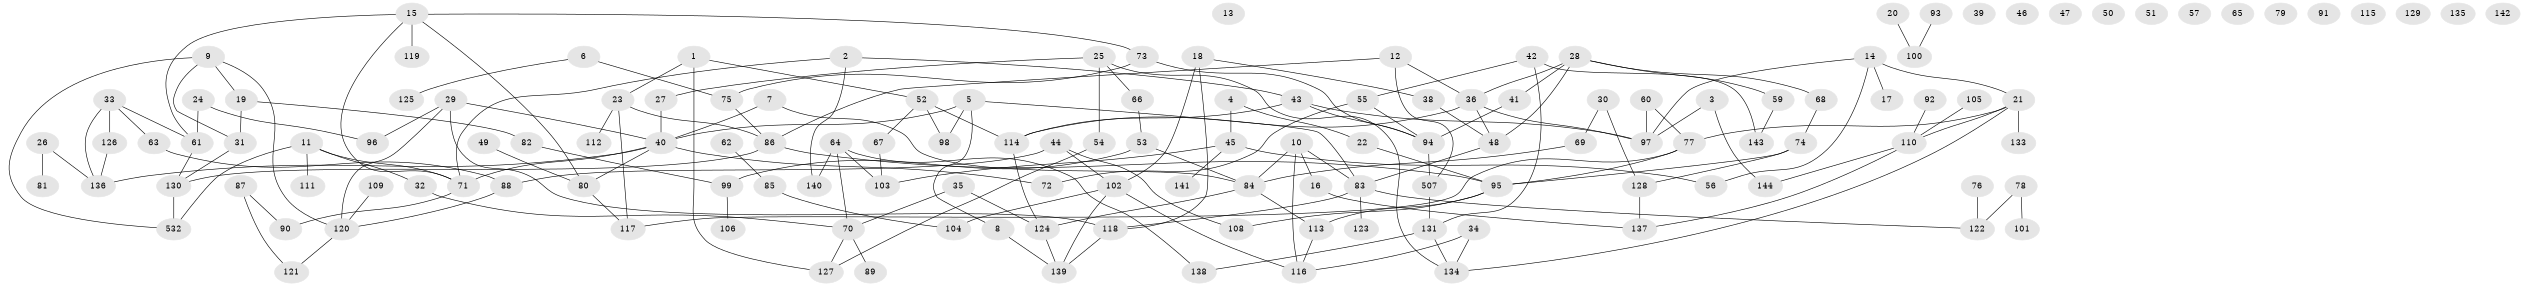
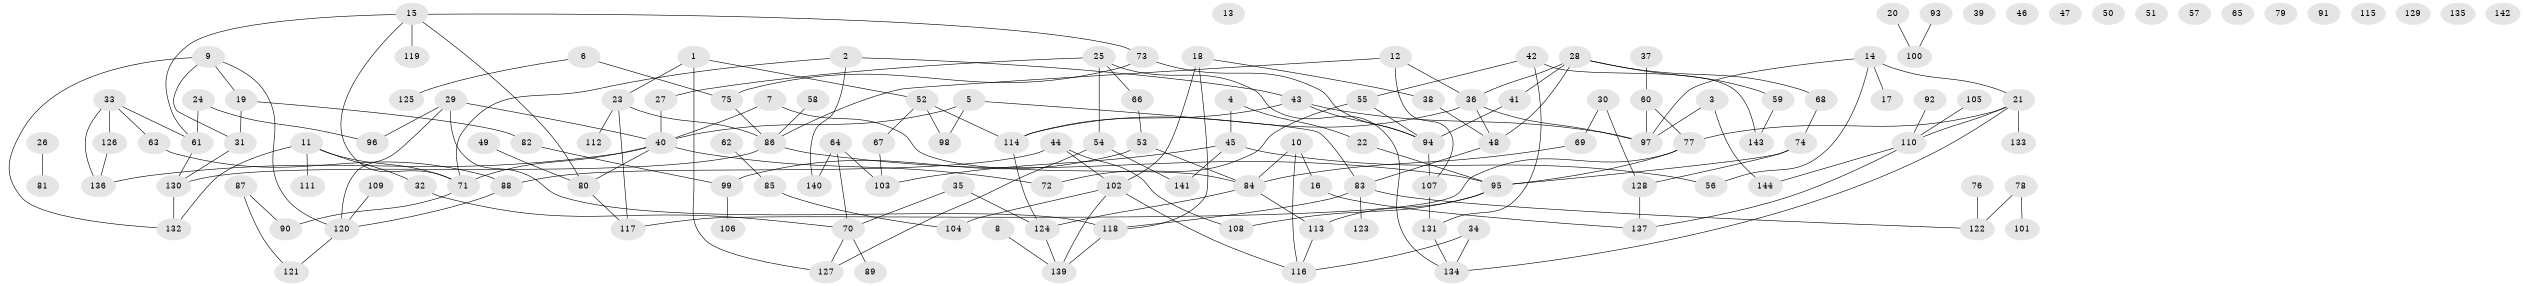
node "37": added
node "58": added
edge "54" -- "141": added
edge "26" -- "136": removed
edge "10" -- "83": removed
edge "5" -- "8": removed
node "507": label "507" -> "107"
node "532": label "532" -> "132"
node "138": removed
